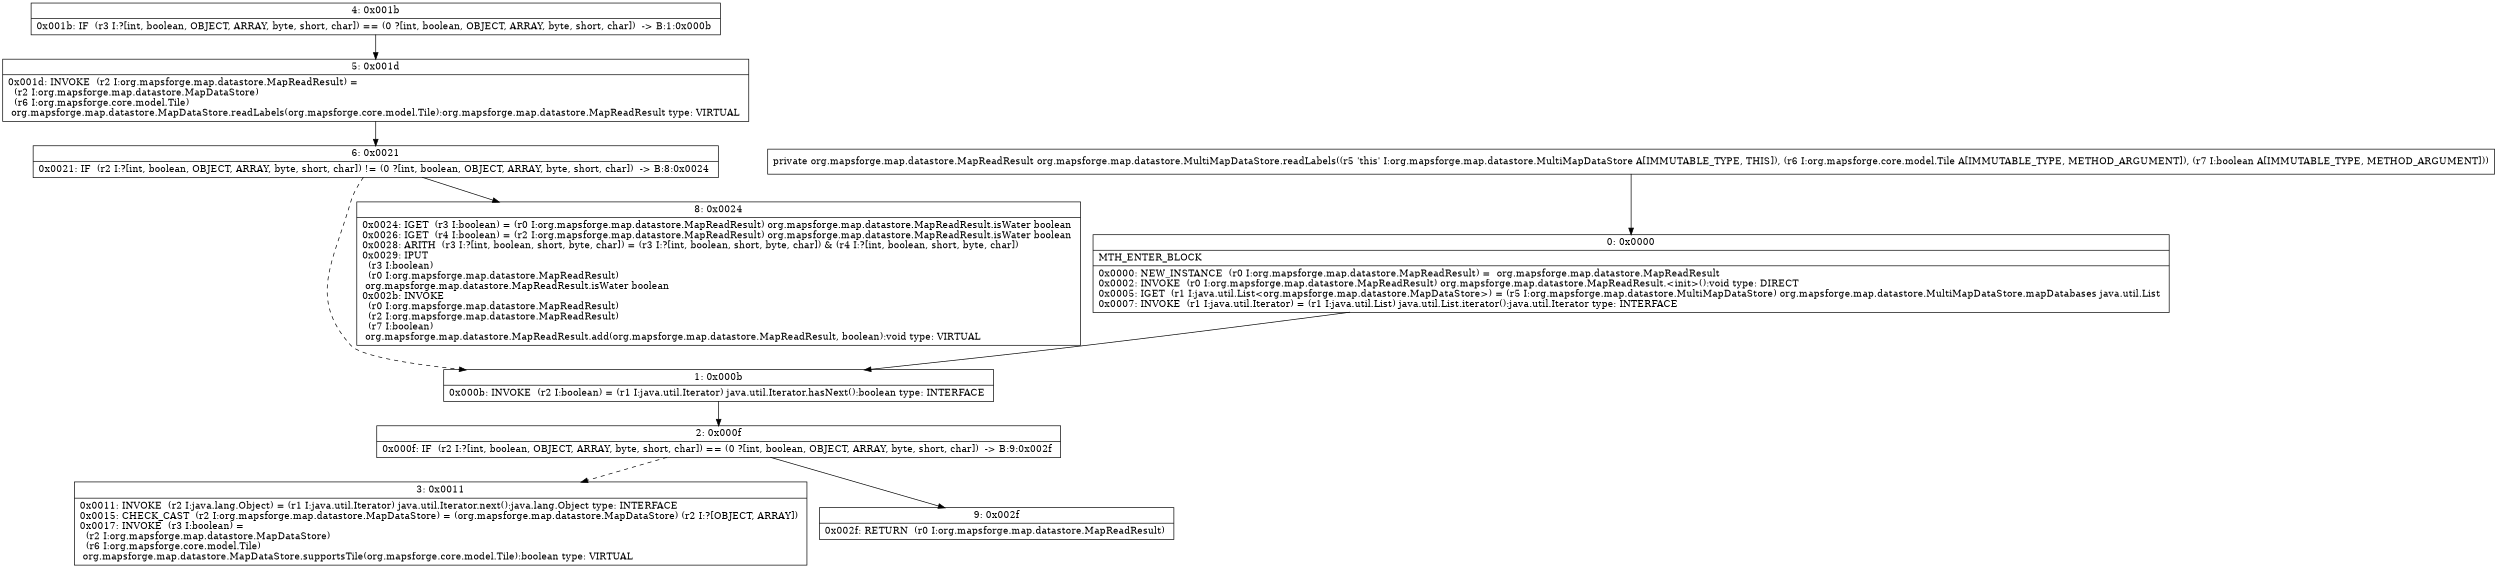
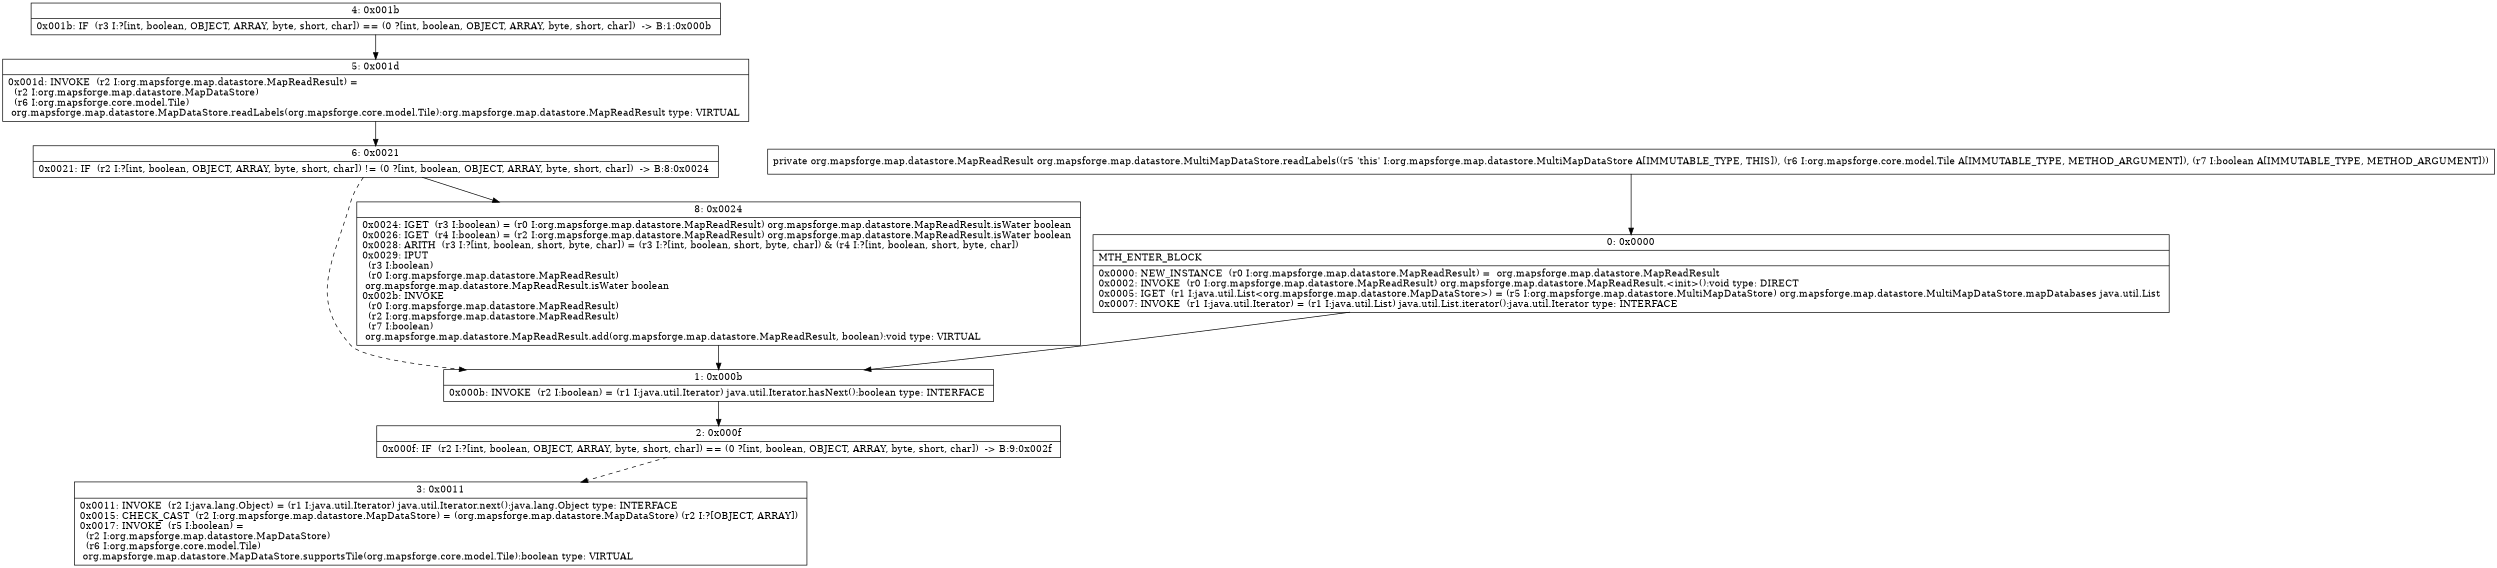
edge "8: 0x0024" -> "1: 0x000b": added
node "9: 0x002f": removed
node "3: 0x0011": text "0x0017: INVOKE  (r3 I:boolean) =" -> "0x0017: INVOKE  (r5 I:boolean) ="
